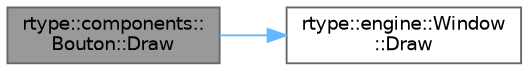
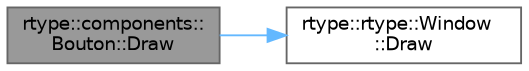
node "rtype::engine::Window ::Draw": label "rtype::engine::Window ::Draw" -> "rtype::rtype::Window ::Draw"
